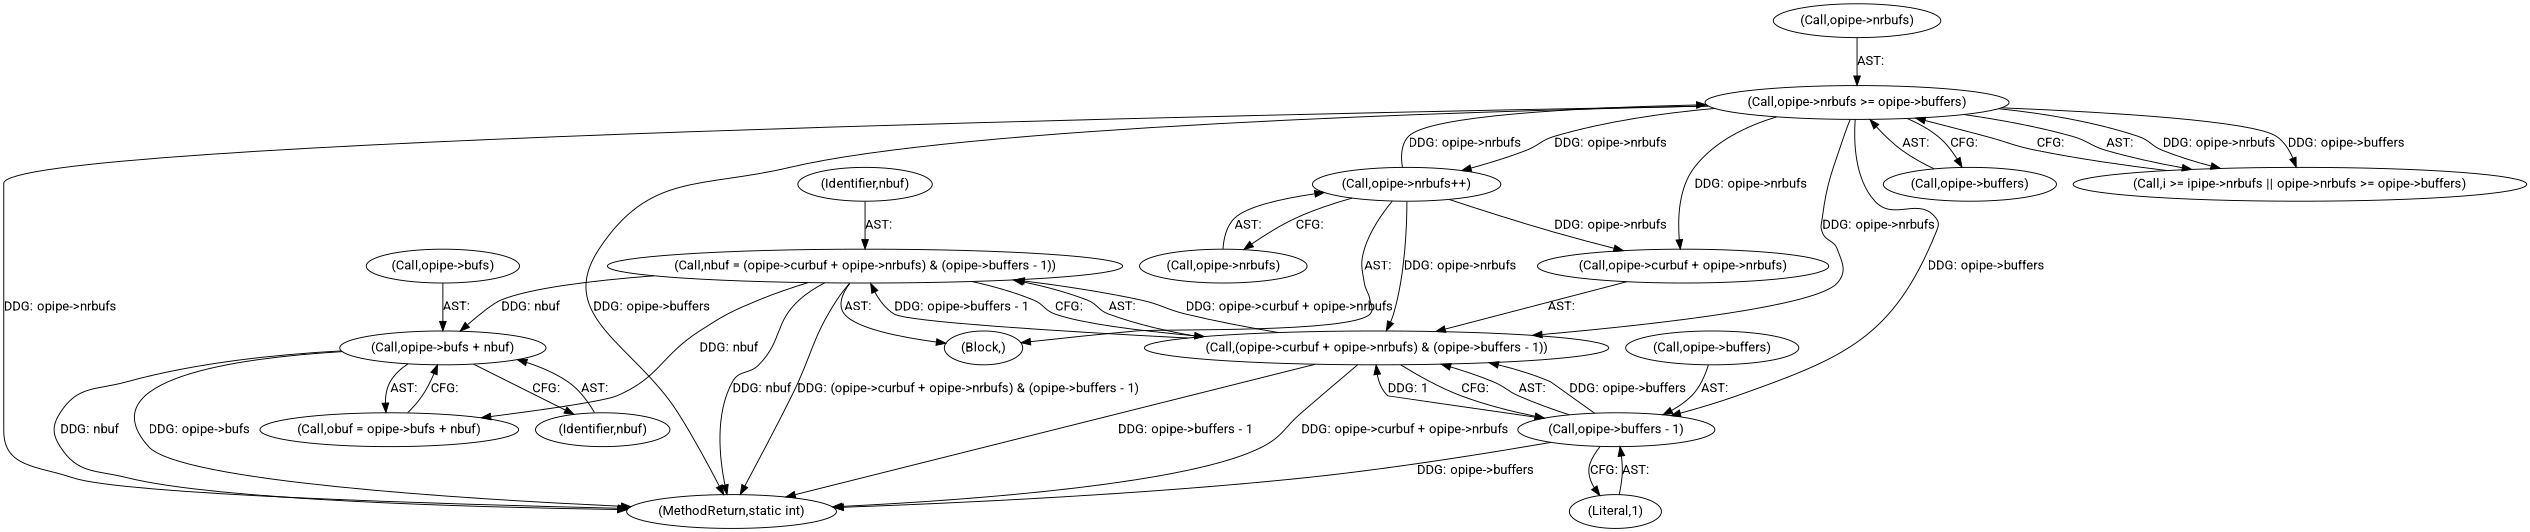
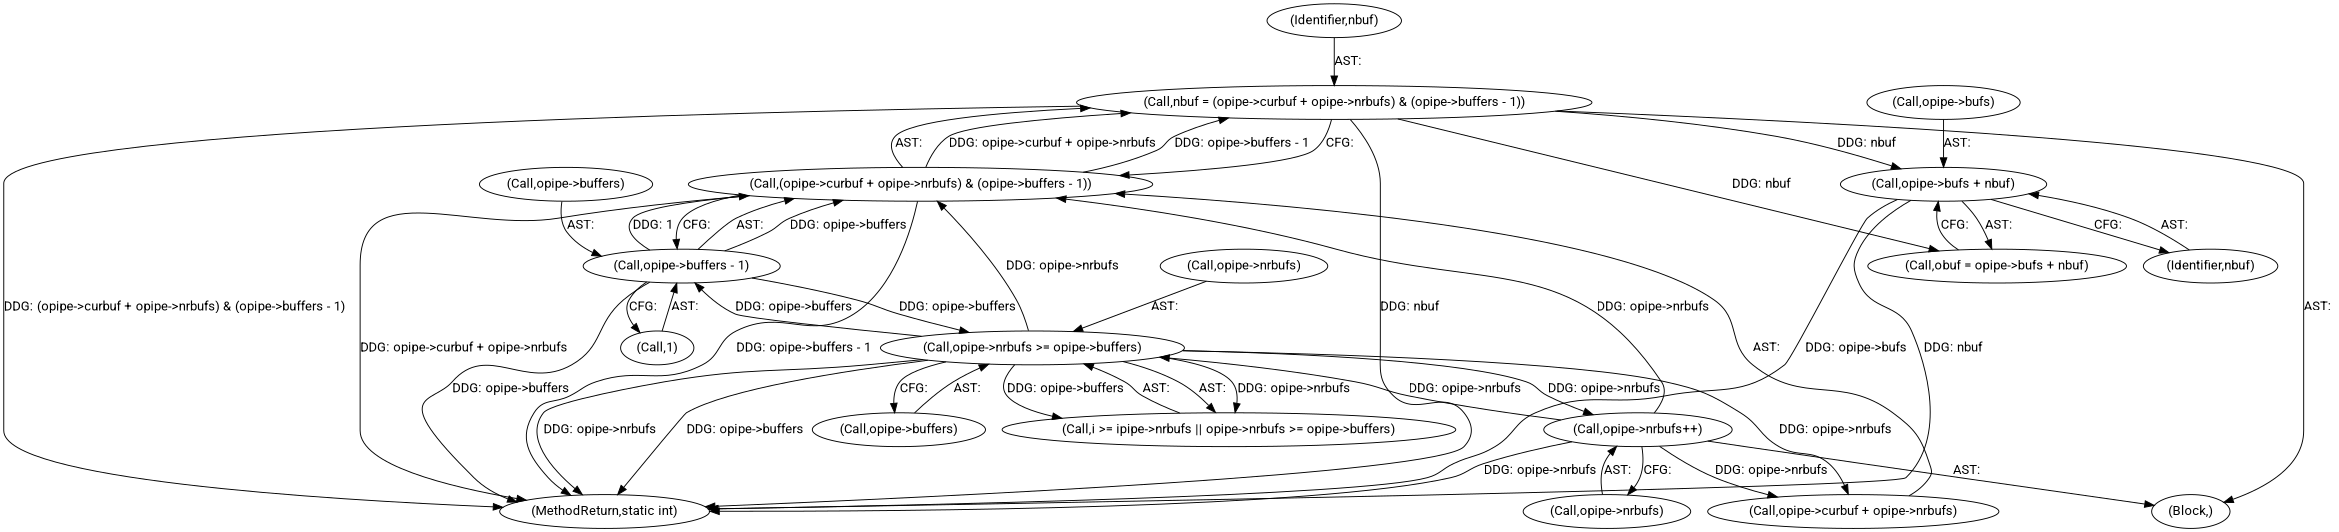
edge "(Call,i >= ipipe->nrbufs || opipe->nrbufs >= opipe->buffers)" -> "(Call,opipe->nrbufs >= opipe->buffers)": label "CFG: " -> "AST: "
edge "(Call,opipe->buffers - 1)" -> "(Call,opipe->nrbufs >= opipe->buffers)": added, label "DDG: opipe->buffers"
edge "(Call,opipe->nrbufs++)" -> "(MethodReturn,static int)": added, label "DDG: opipe->nrbufs"
node "(Literal,1)": label "(Literal,1)" -> "(Call,1)"
